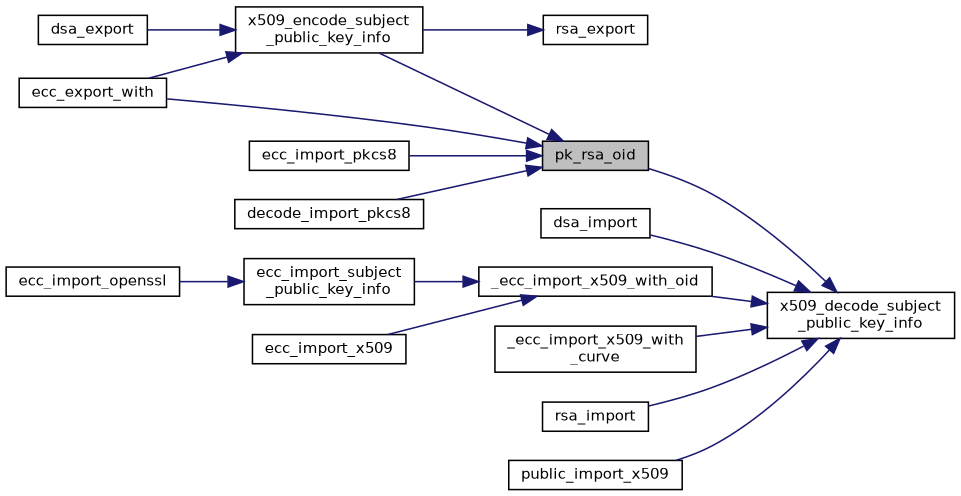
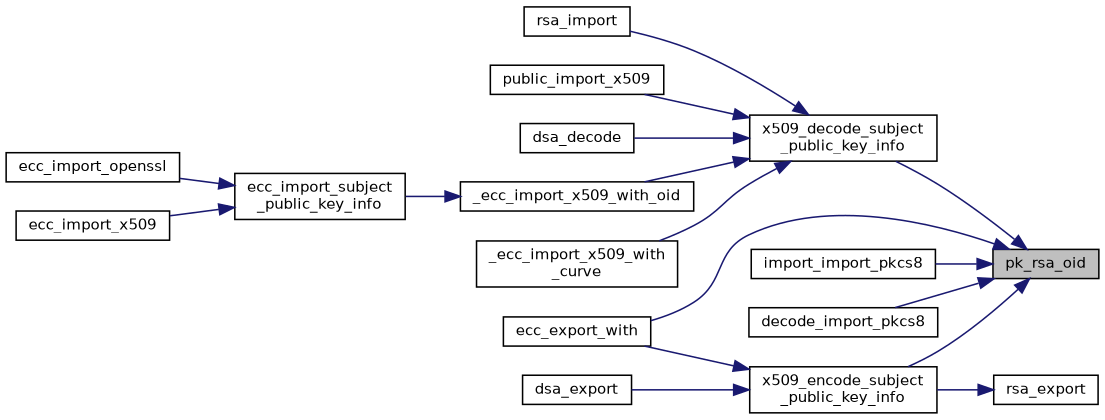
node "ecc_import_pkcs8": label "ecc_import_pkcs8" -> "import_import_pkcs8"
edge "pk_rsa_oid" -> "x509_decode_subject _public_key_info": reversed
node "dsa_import": label "dsa_import" -> "dsa_decode"
edge "ecc_import_x509" -> "_ecc_import_x509_with_oid": now "ecc_import_x509" -> "ecc_import_subject _public_key_info"
